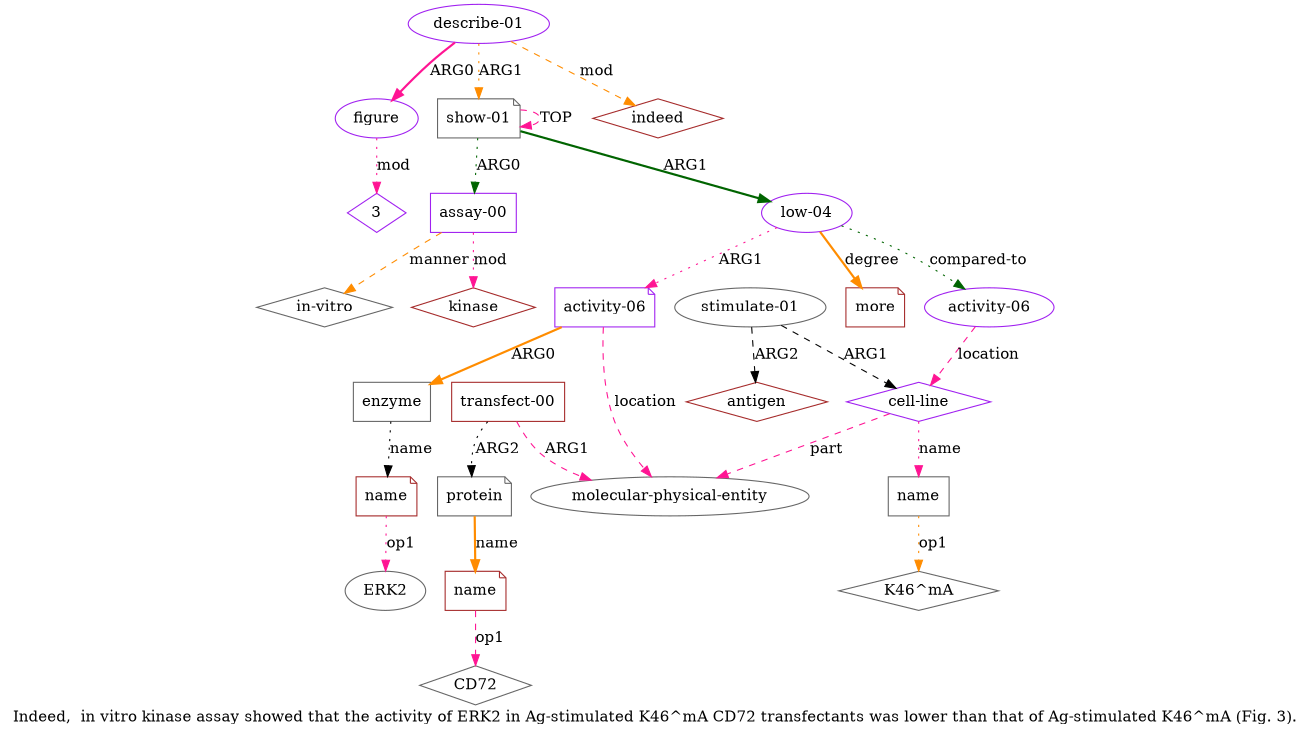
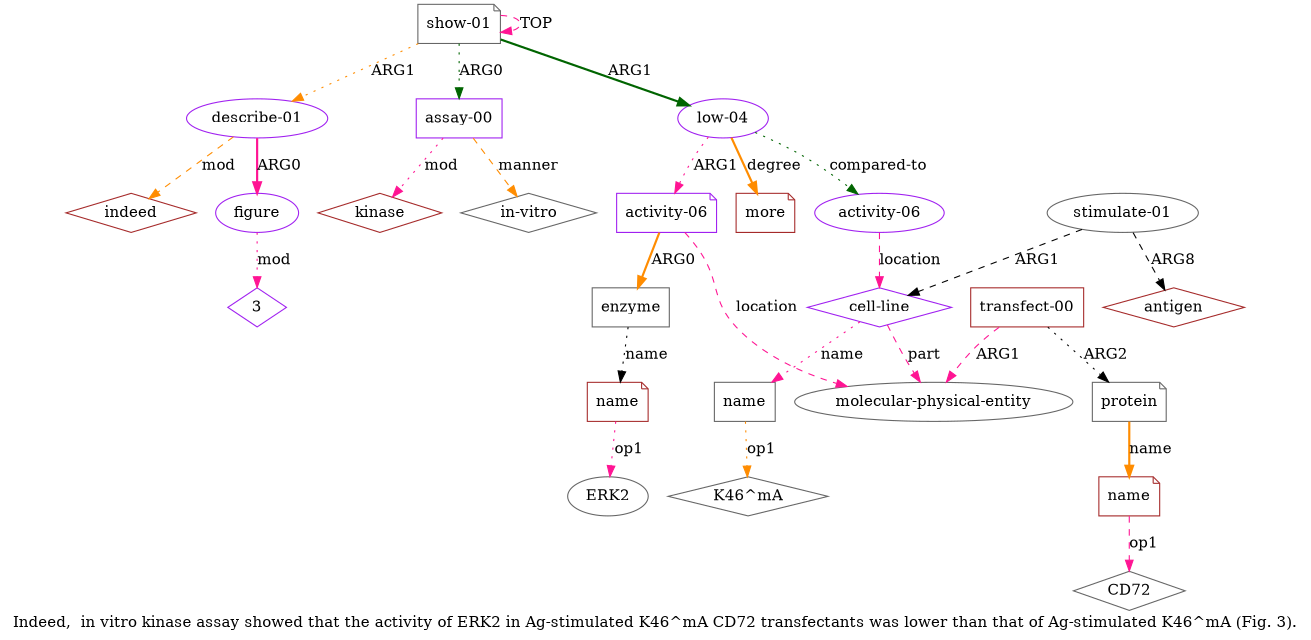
edge "describe-01" -> "show-01": reversed
edge "stimulate-01" -> "antigen": label "ARG2" -> "ARG8"
